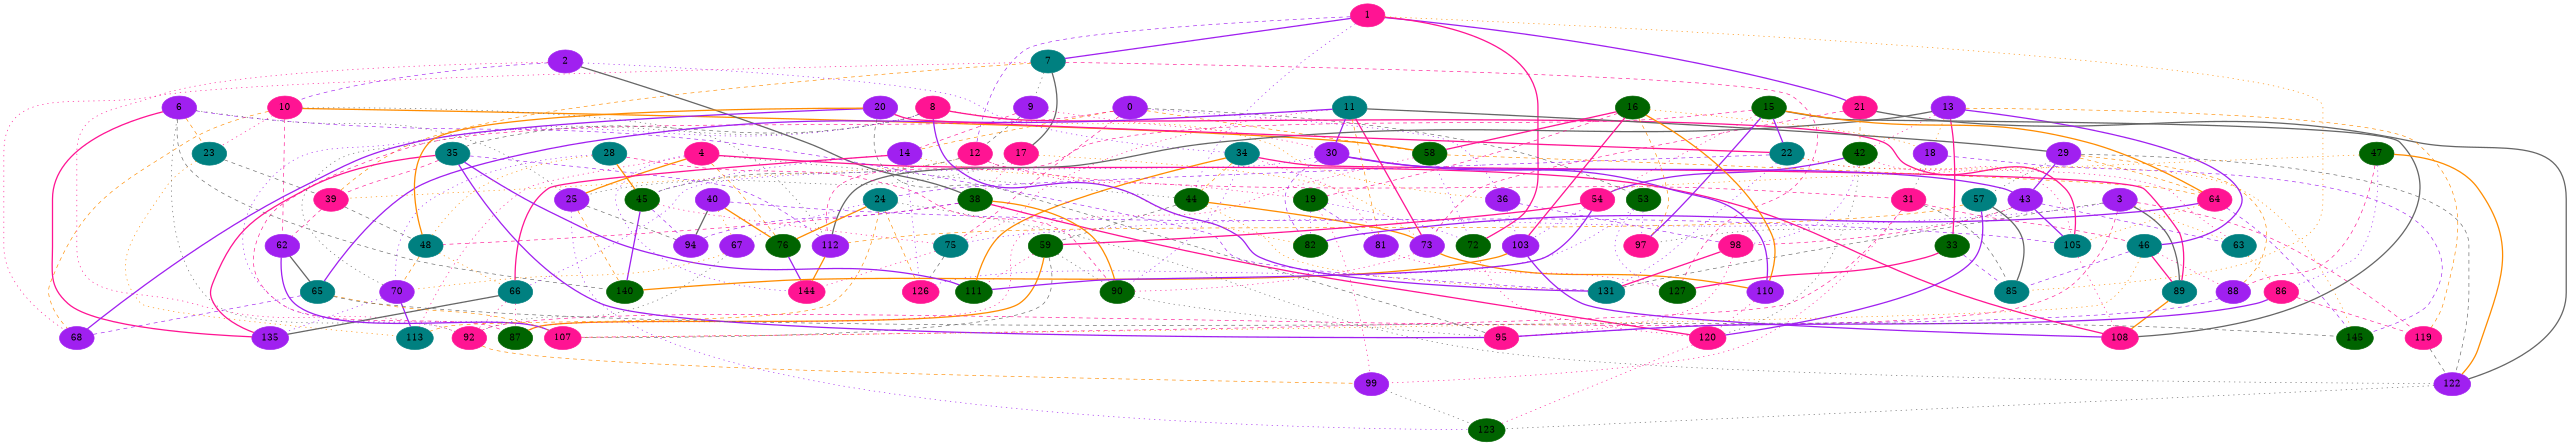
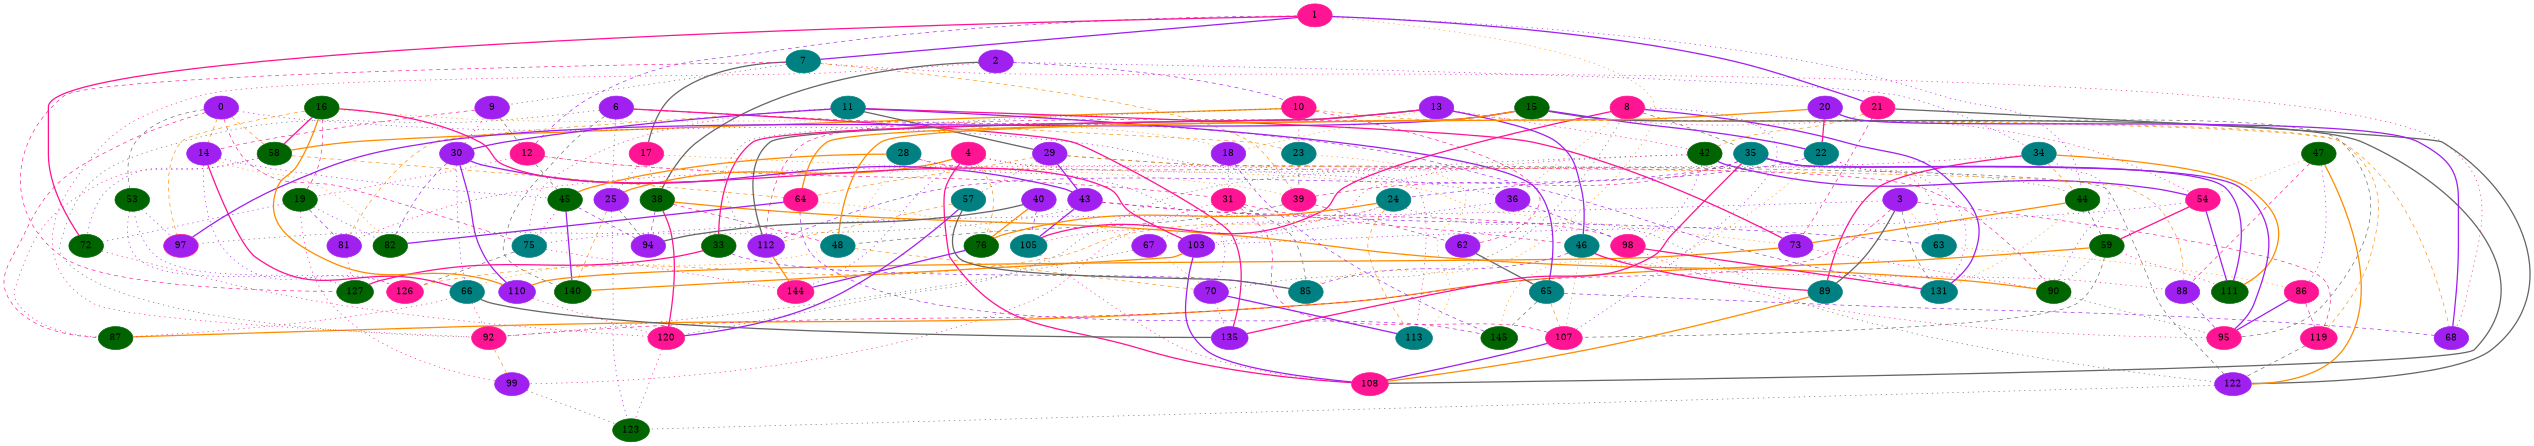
node "97": fillcolor deeppink -> purple
edge "62" -- "107": now "108" -- "107"
